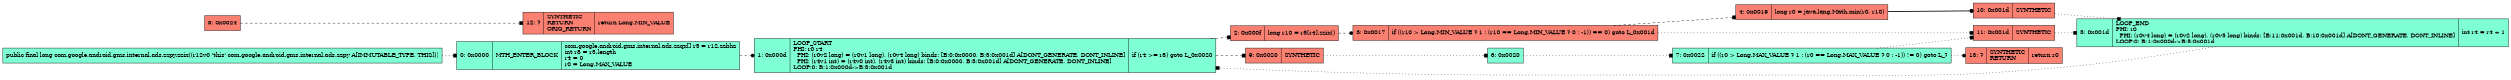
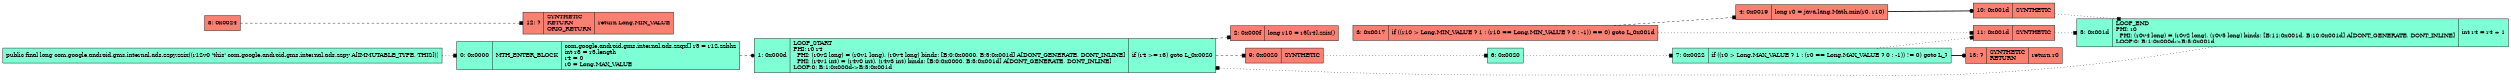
edge "2: 0x000f" -> "3: 0x0017": removed
edge "7: 0x0022" -> "13: ?": style dotted -> bold
